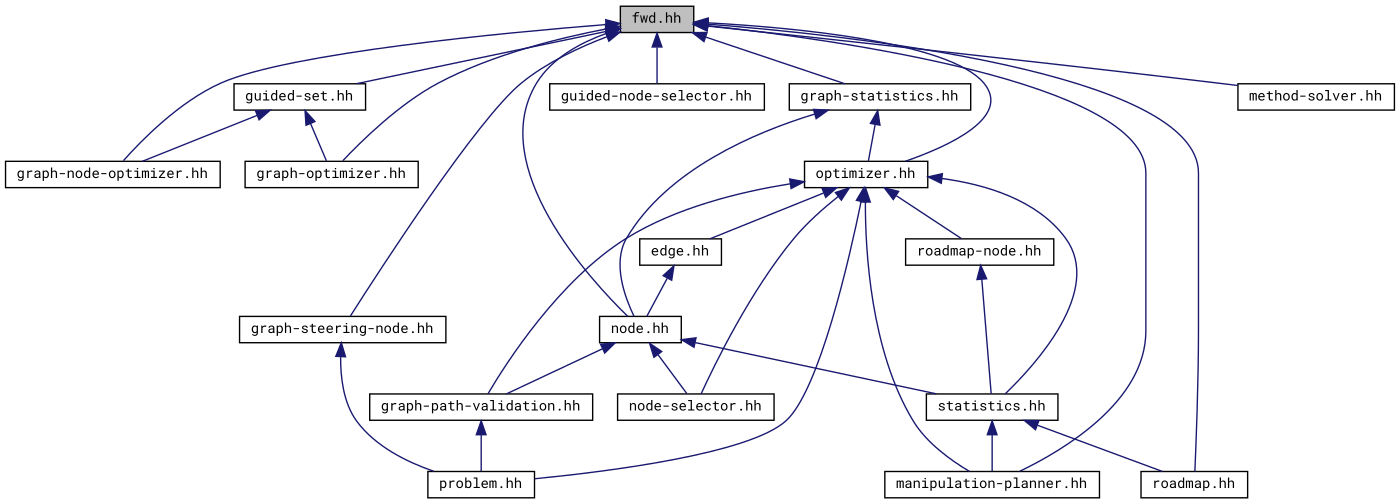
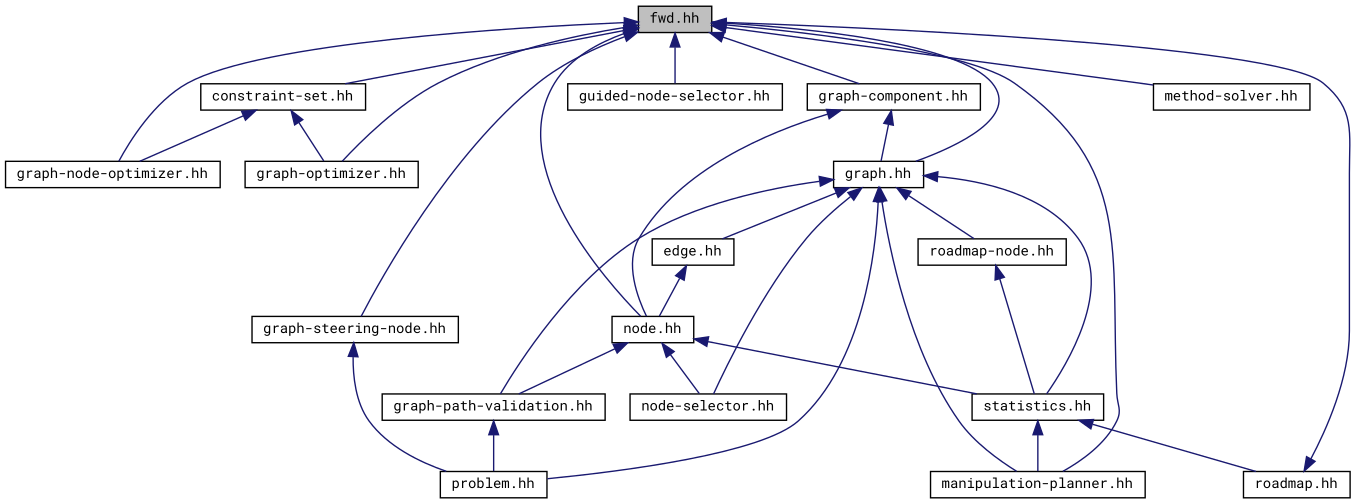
node "guided-set.hh": label "guided-set.hh" -> "constraint-set.hh"
node "graph-statistics.hh": label "graph-statistics.hh" -> "graph-component.hh"
edge "roadmap.hh" -> "fwd.hh": reversed
node "optimizer.hh": label "optimizer.hh" -> "graph.hh"
